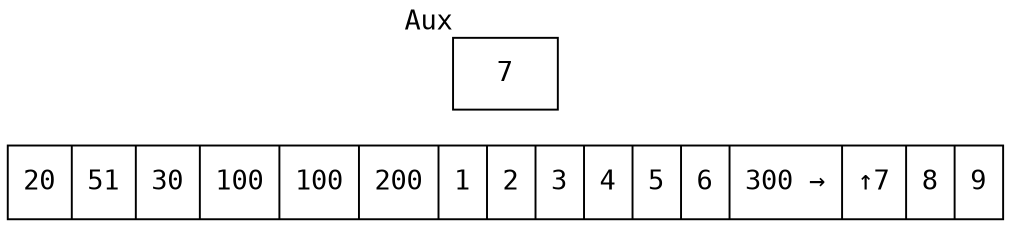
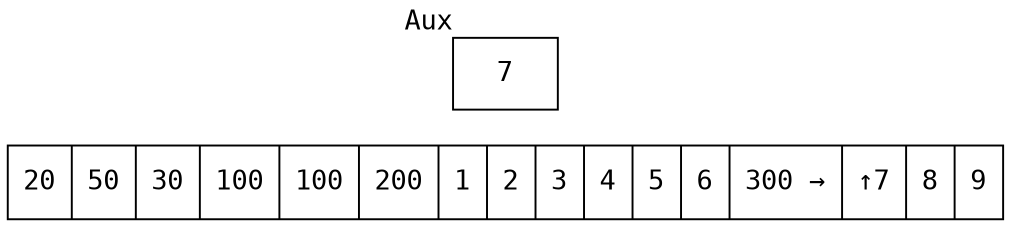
node "20": text "51" -> "50"
